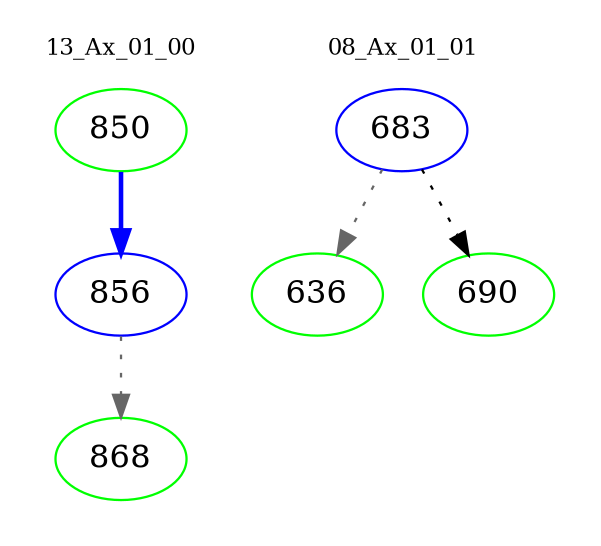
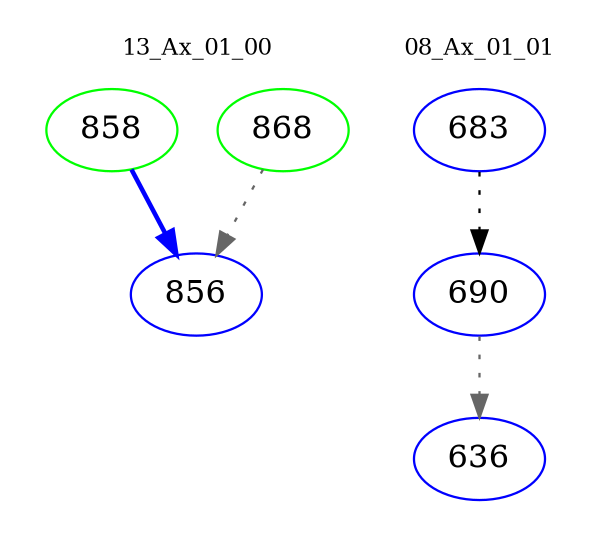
node "850": label "850" -> "858"
edge "683" -> "636": now "690" -> "636"
node "636": color green -> blue
node "690": color green -> blue
edge "856" -> "868": reversed
